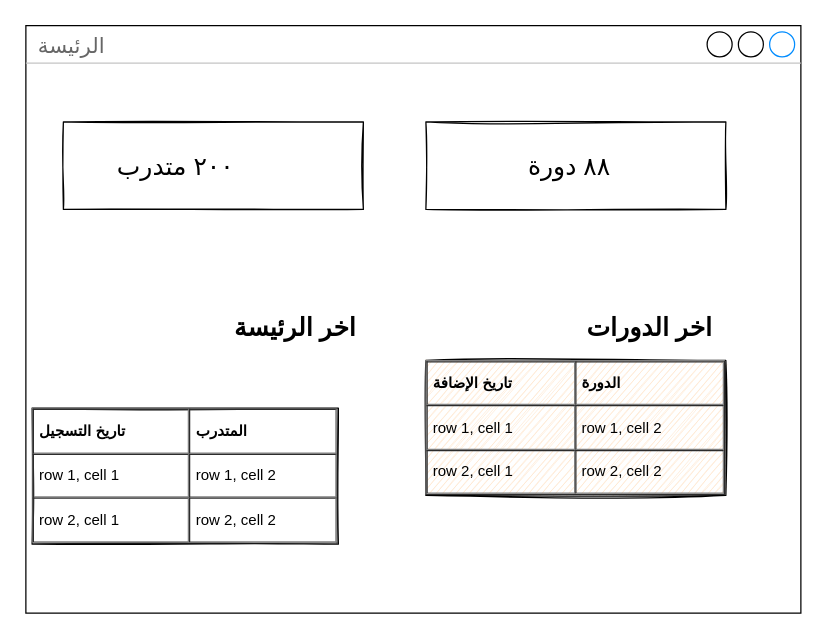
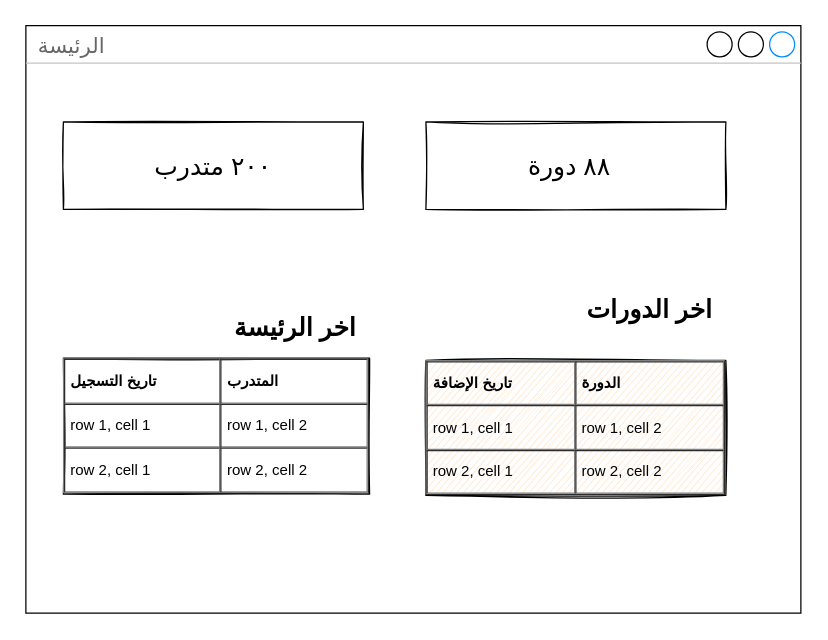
node "٢٠٠ متدرب": moved (176, 166) -> (213, 166)
node "اخر الدورات": moved (610, 333) -> (610, 314)
node "تاريخ التسجيل المتدرب row 1, cell 1 row 1, cell 2 row 2, cell 1 row 2, cell 2": moved (185, 476) -> (216, 426)
